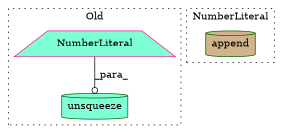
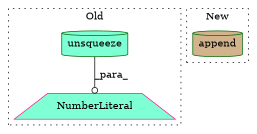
cluster "NumberLiteral": label "NumberLiteral" -> "New"
edge "NumberLiteral" -> "unsqueeze": reversed
